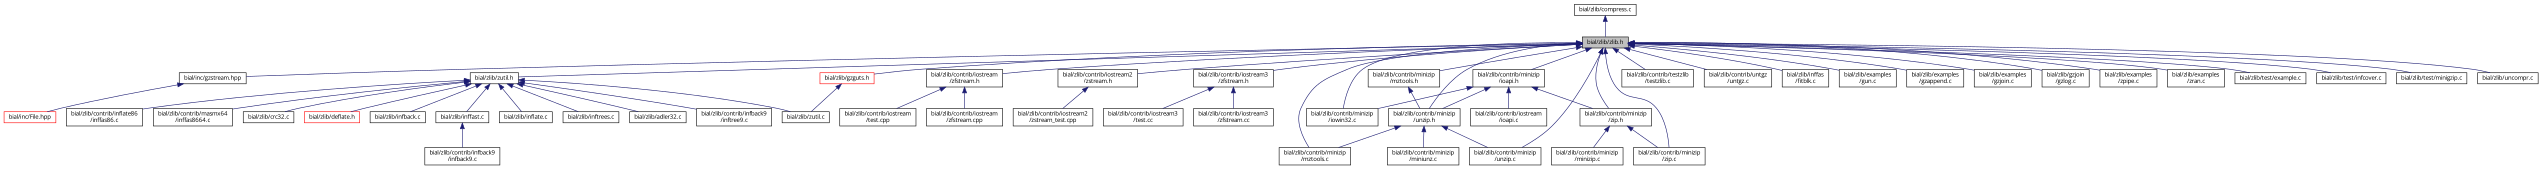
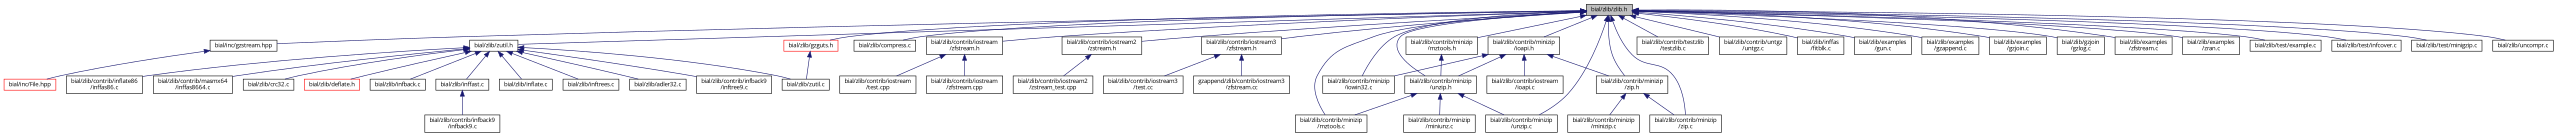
edge "bial/zlib/zlib.h" -> "bial/zlib/compress.c": reversed
node "bial/zlib/examples /zpipe.c": label "bial/zlib/examples /zpipe.c" -> "bial/zlib/examples /zfstream.c"
node "bial/zlib/contrib/iostream3 /zfstream.cc": label "bial/zlib/contrib/iostream3 /zfstream.cc" -> "gzappend/zlib/contrib/iostream3 /zfstream.cc"
